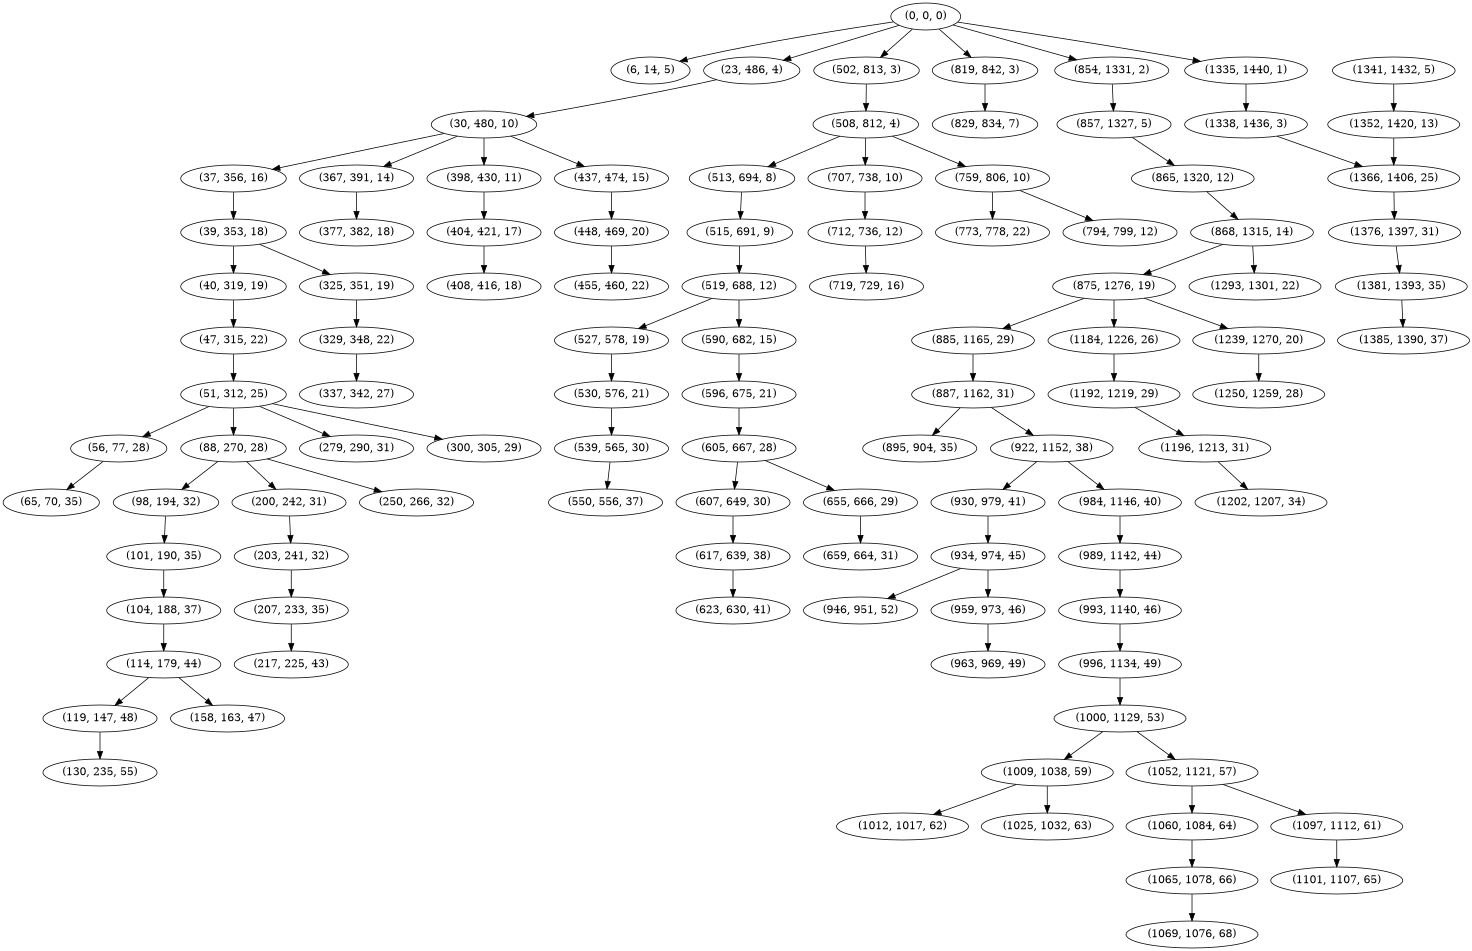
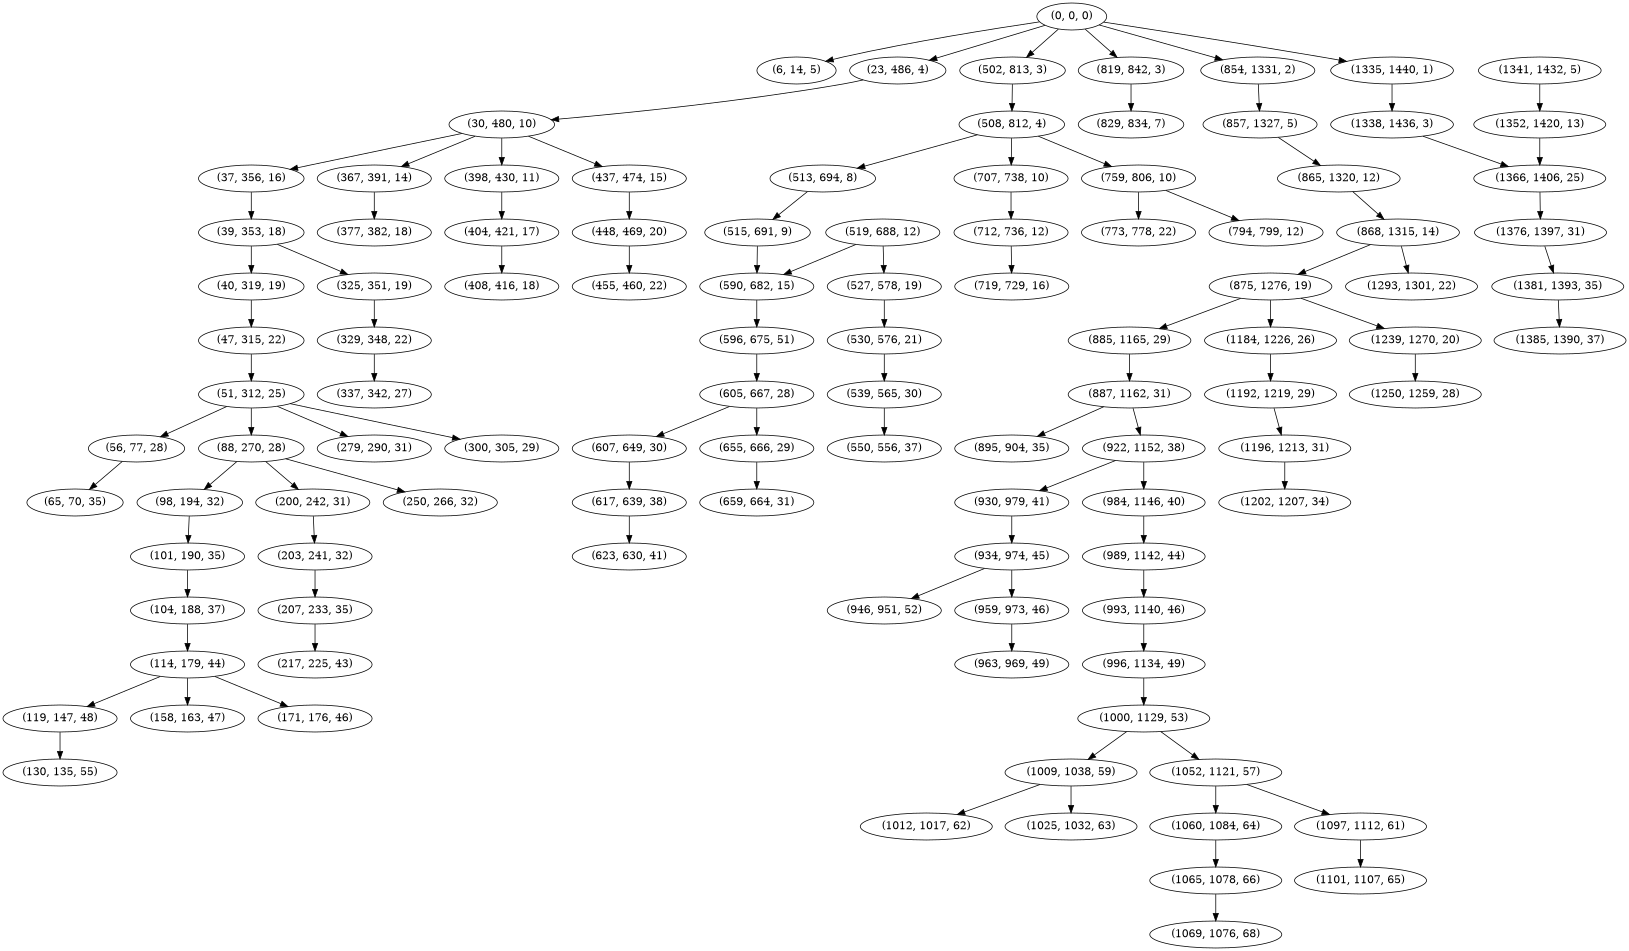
edge "(515, 691, 9)" -> "(519, 688, 12)": now "(515, 691, 9)" -> "(590, 682, 15)"
node "(596, 675, 21)": label "(596, 675, 21)" -> "(596, 675, 51)"
node "(171, 176, 46)": added
node "(130, 235, 55)": label "(130, 235, 55)" -> "(130, 135, 55)"
